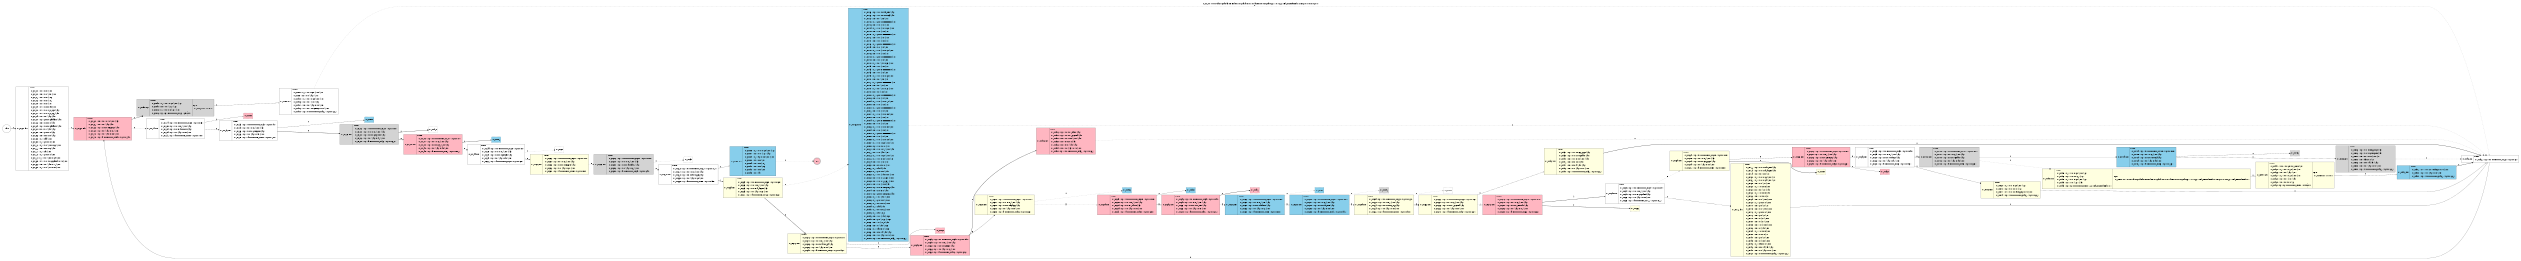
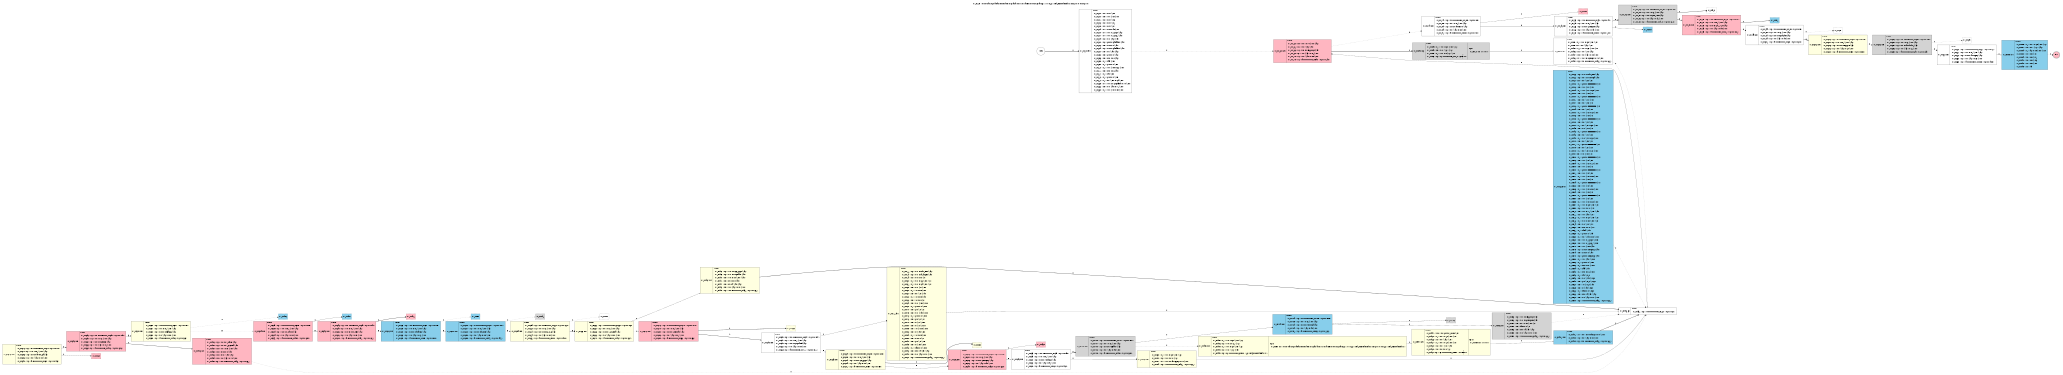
node "0x40155e [28]": removed
